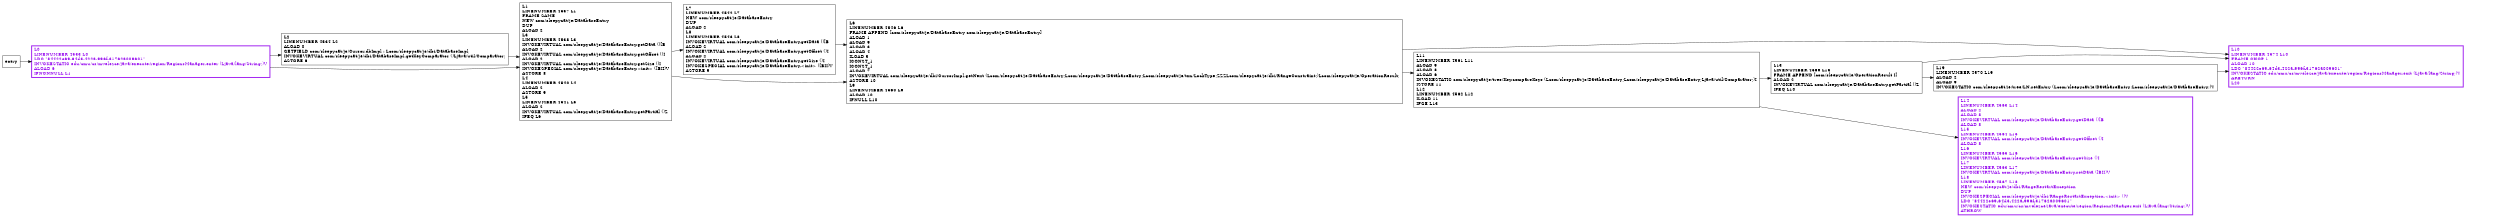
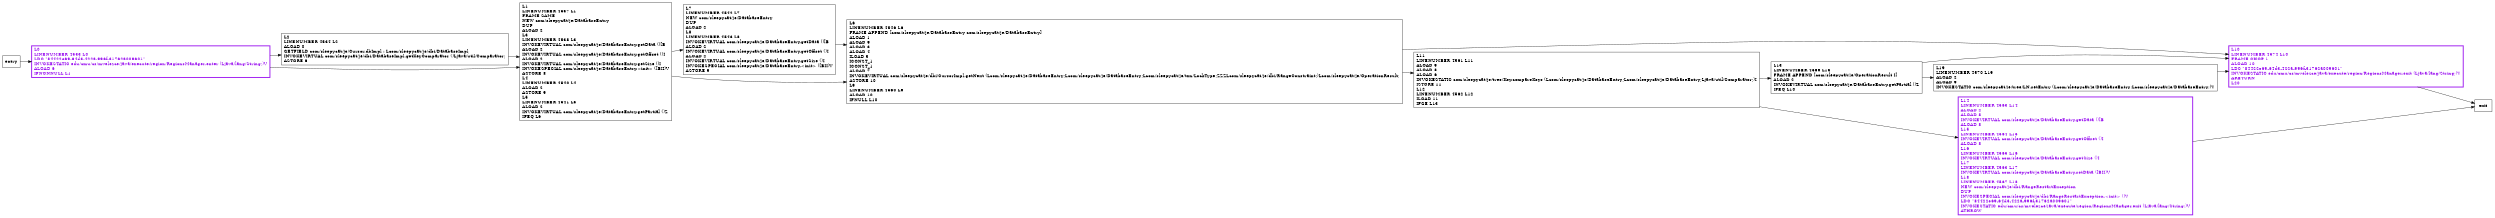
node "exit": added
